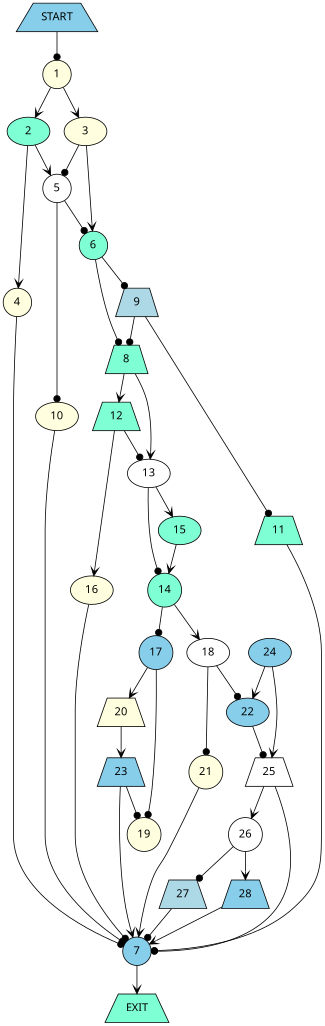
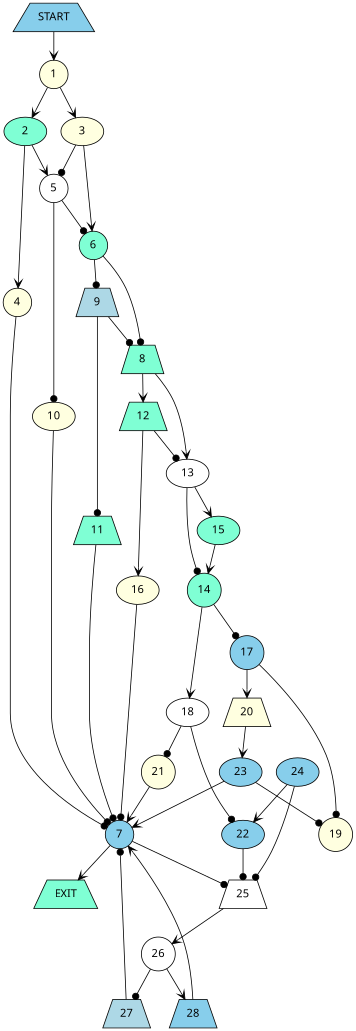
edge "START" -> "1": arrowhead dot -> vee
edge "24" -> "25": arrowhead vee -> dot
node "23": shape trapezium -> ellipse
edge "25" -> "7": reversed
